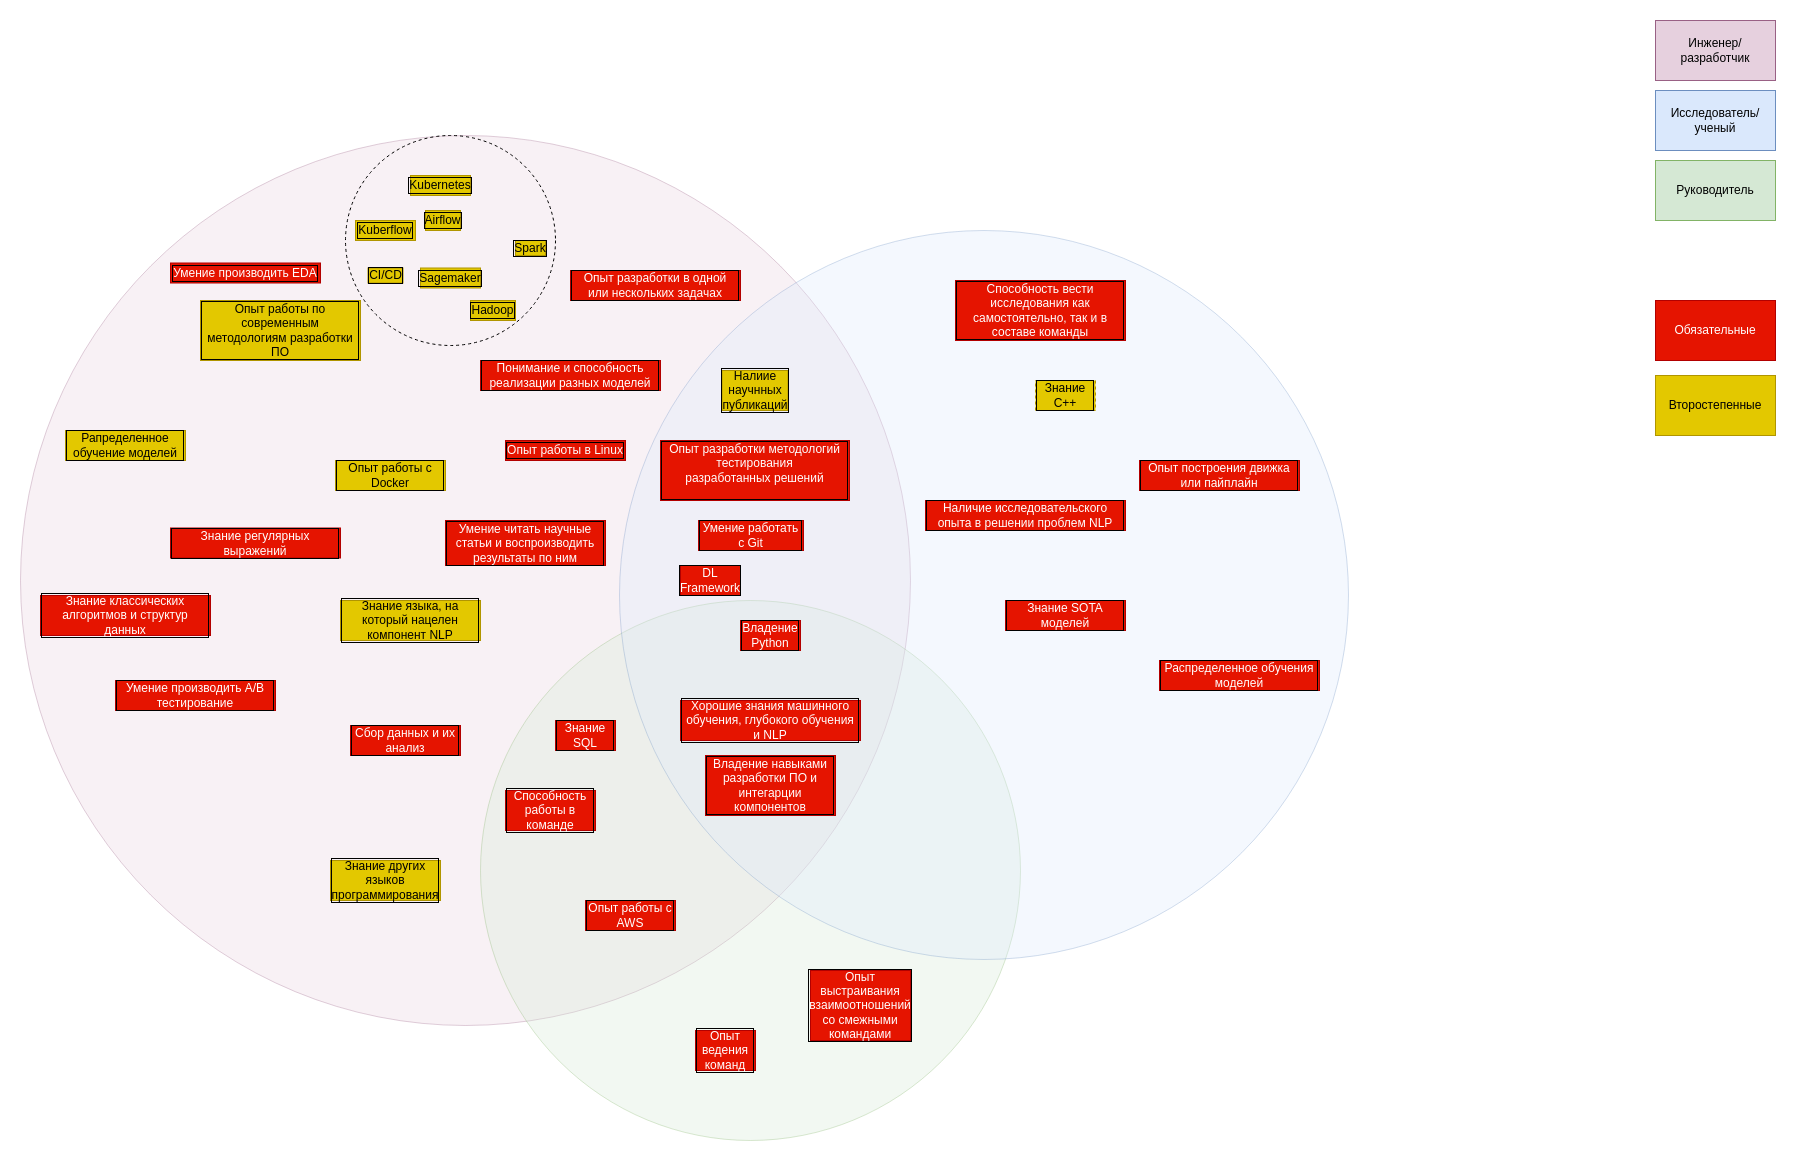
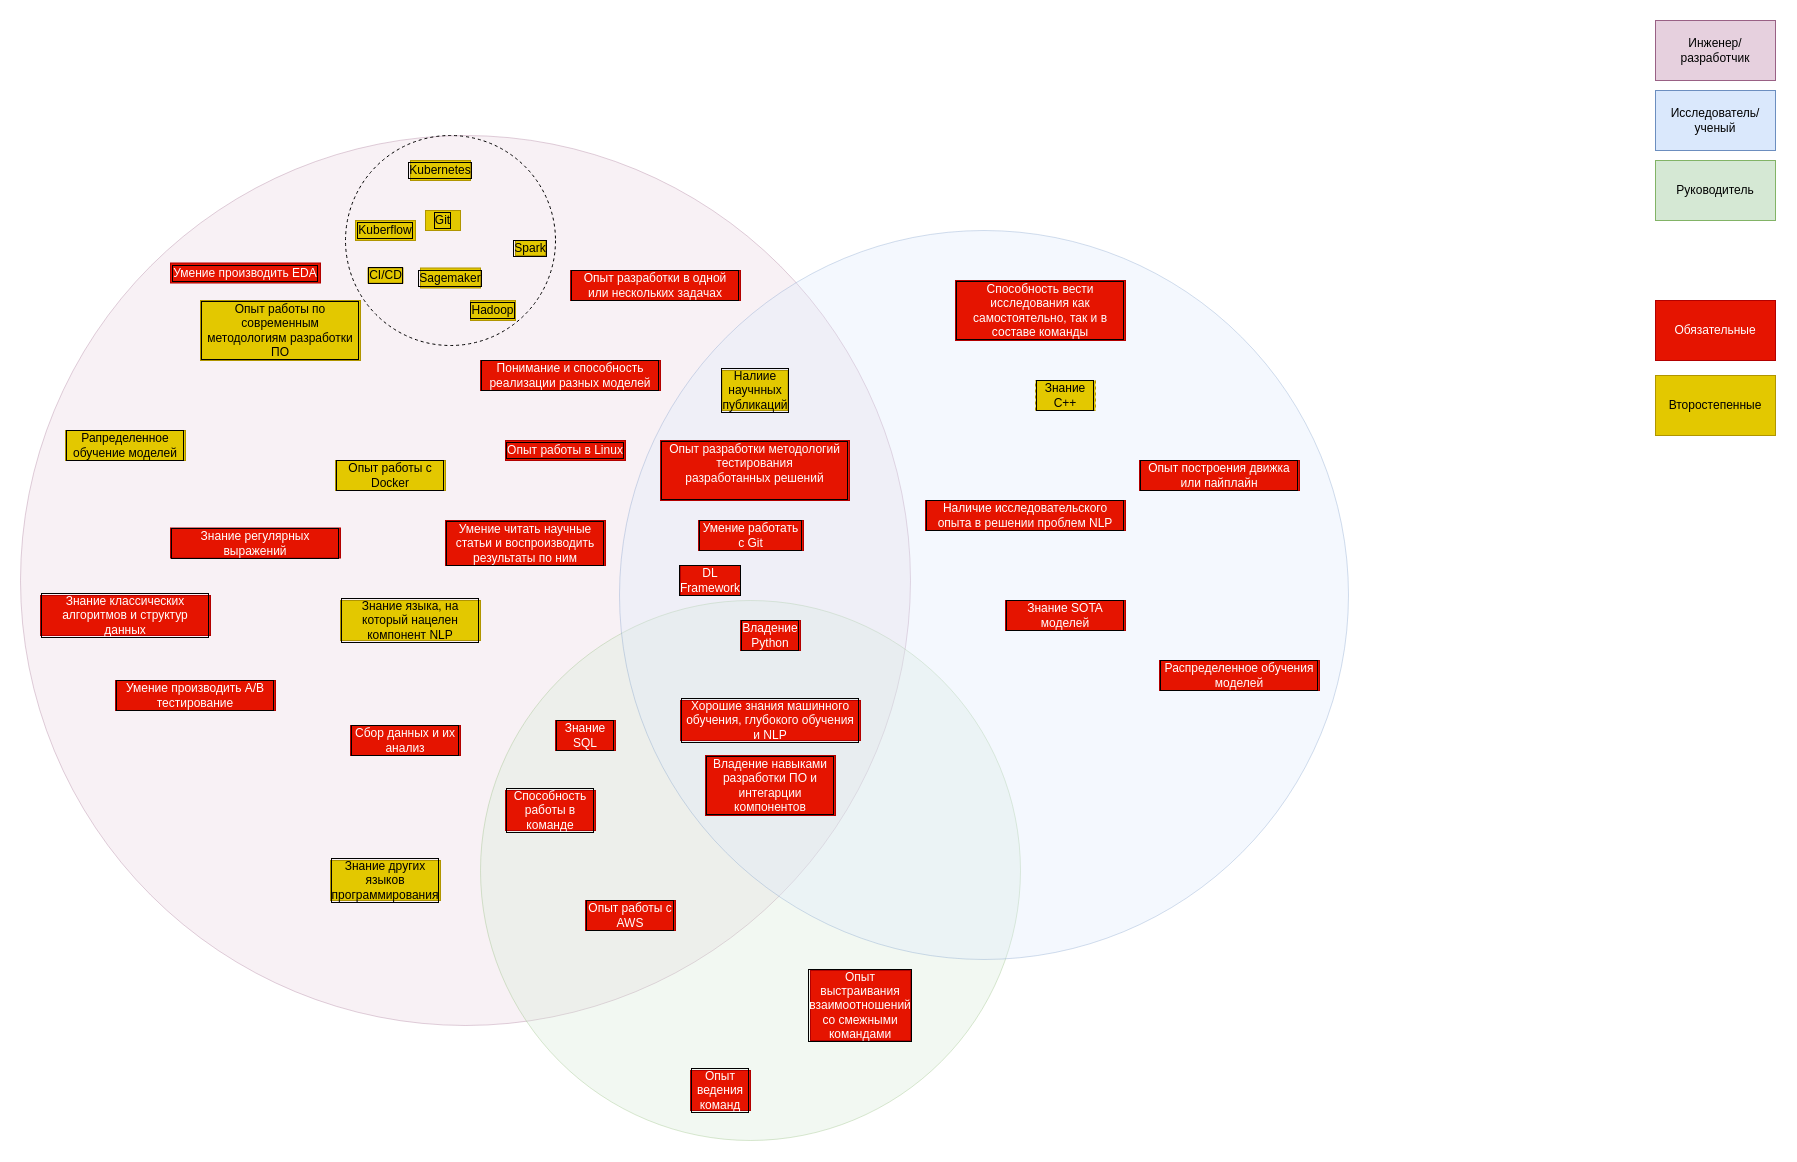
node "Kubernetes": moved (441, 186) -> (441, 171)
node "Airflow": label "Airflow" -> "Git"
node "Опыт ведения команд": moved (726, 1051) -> (721, 1091)
